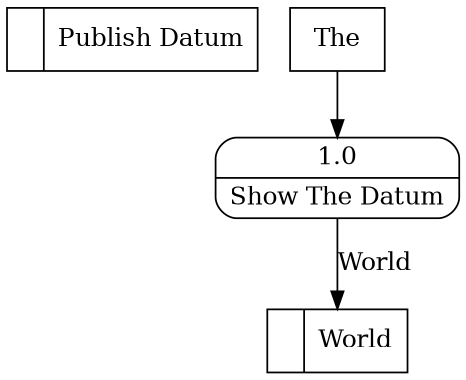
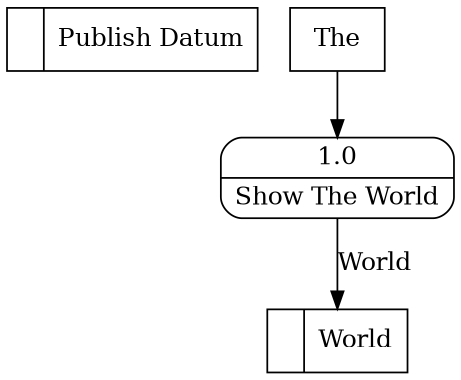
node "1.0": text "Show The Datum" -> "Show The World"
